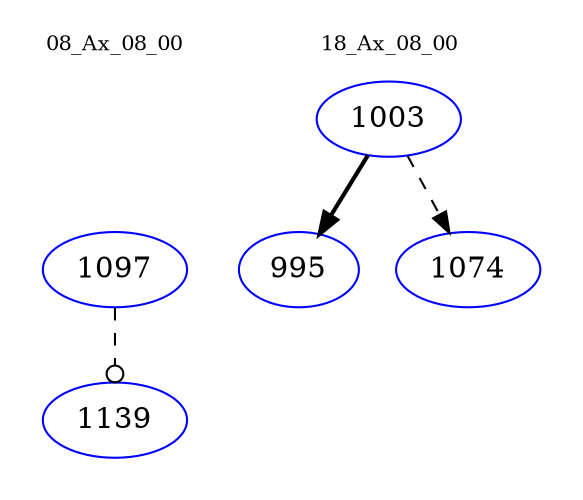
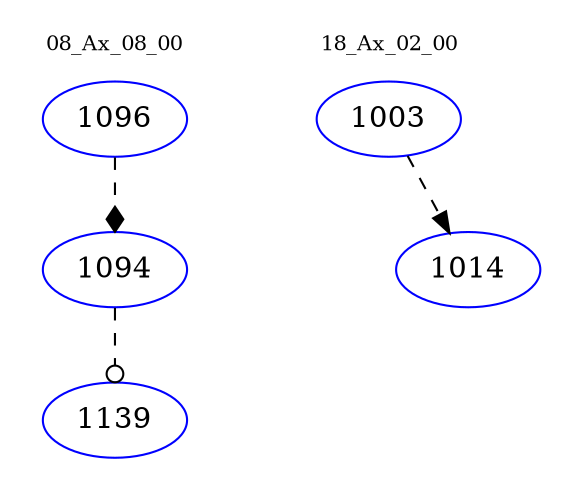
cluster "18_Ax_08_00": label "18_Ax_08_00" -> "18_Ax_02_00"
node "1096": added
node "1097": label "1097" -> "1094"
node "995": removed
node "1074": label "1074" -> "1014"
